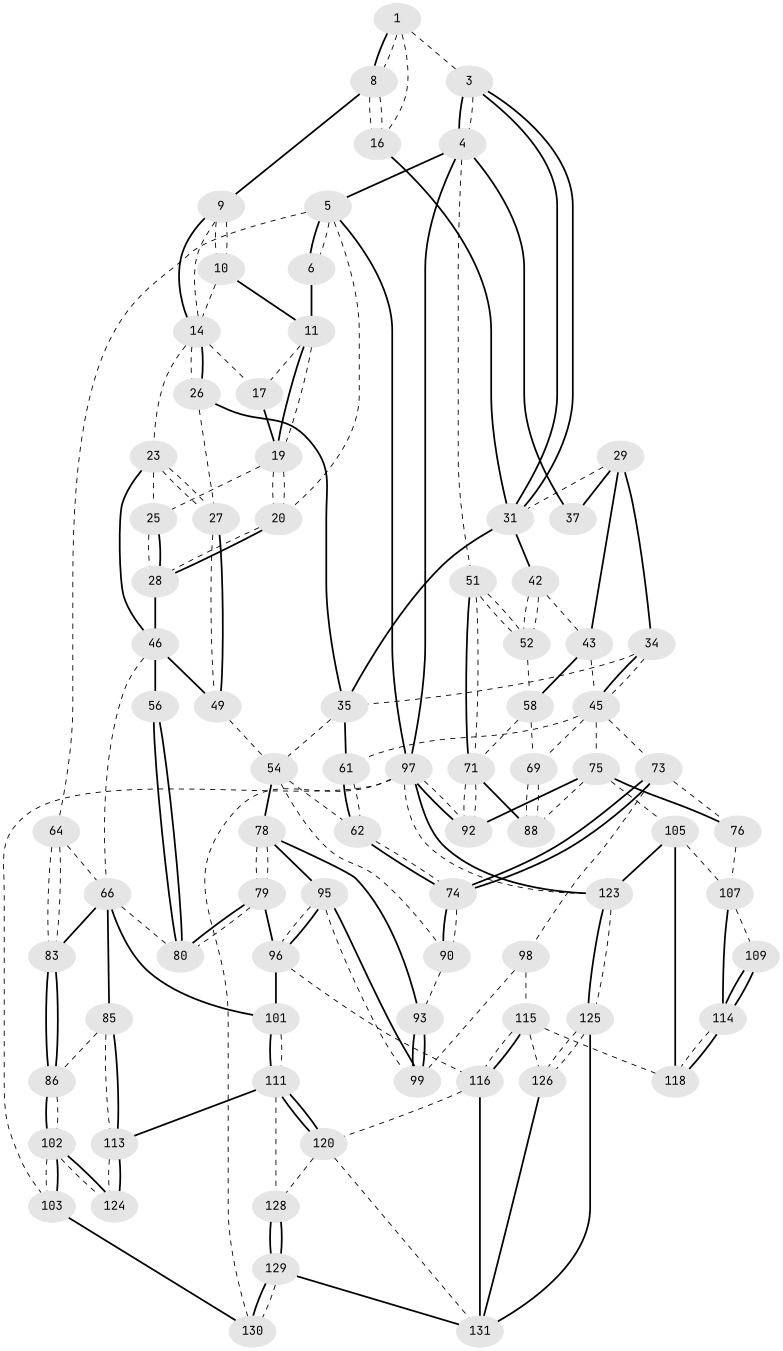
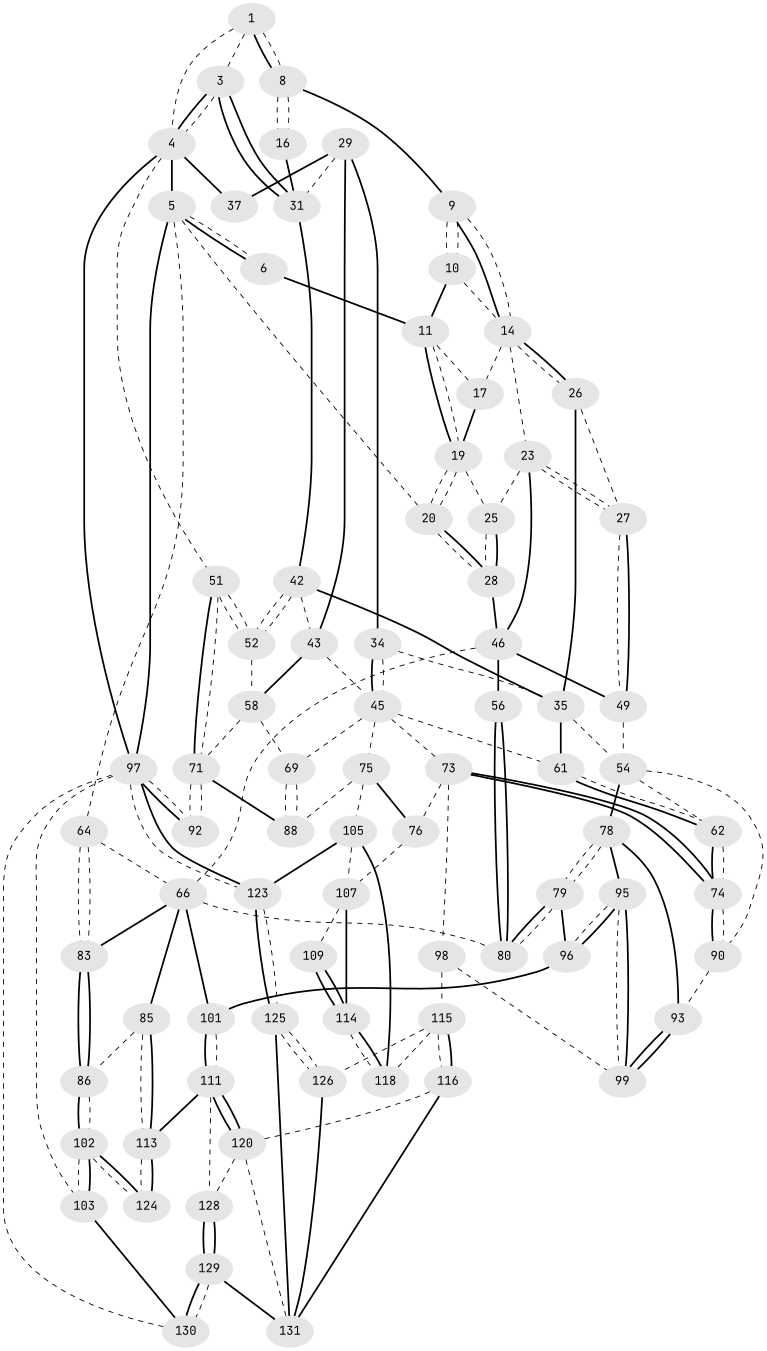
edge "1" -- "16": now "1" -- "4"
edge "31" -- "35": now "42" -- "35"
edge "75" -- "92": removed
edge "96" -- "116": removed
